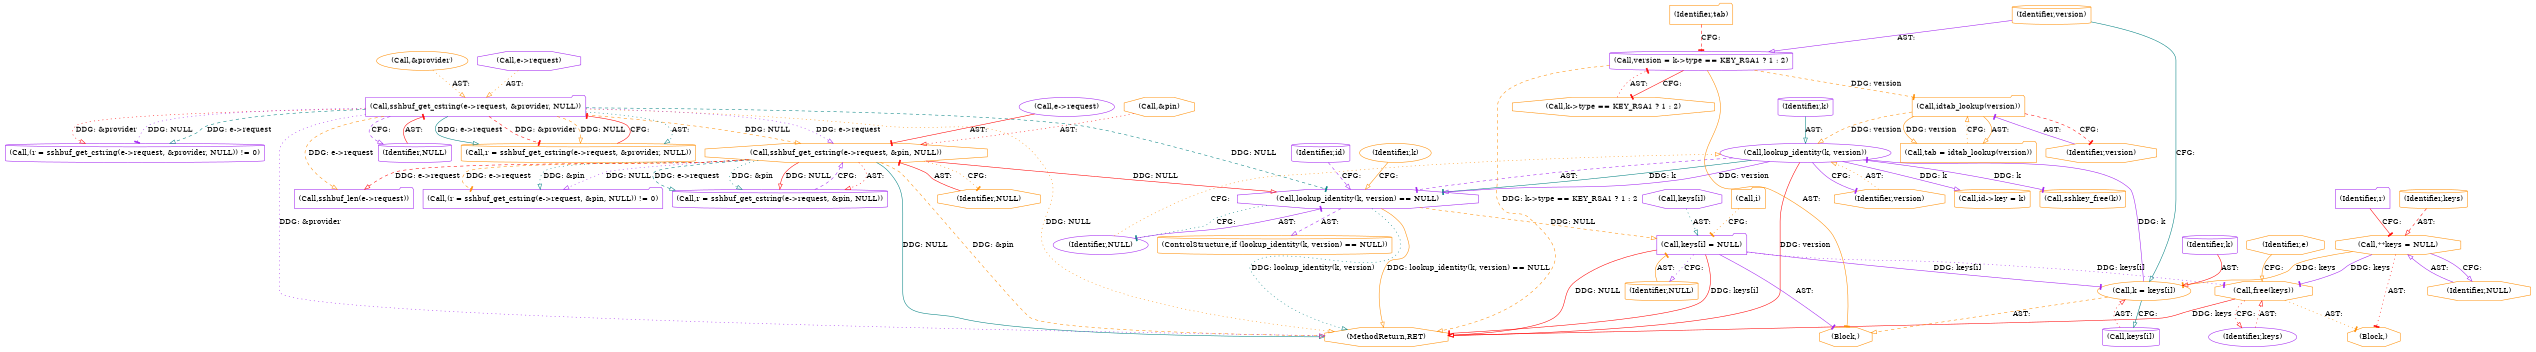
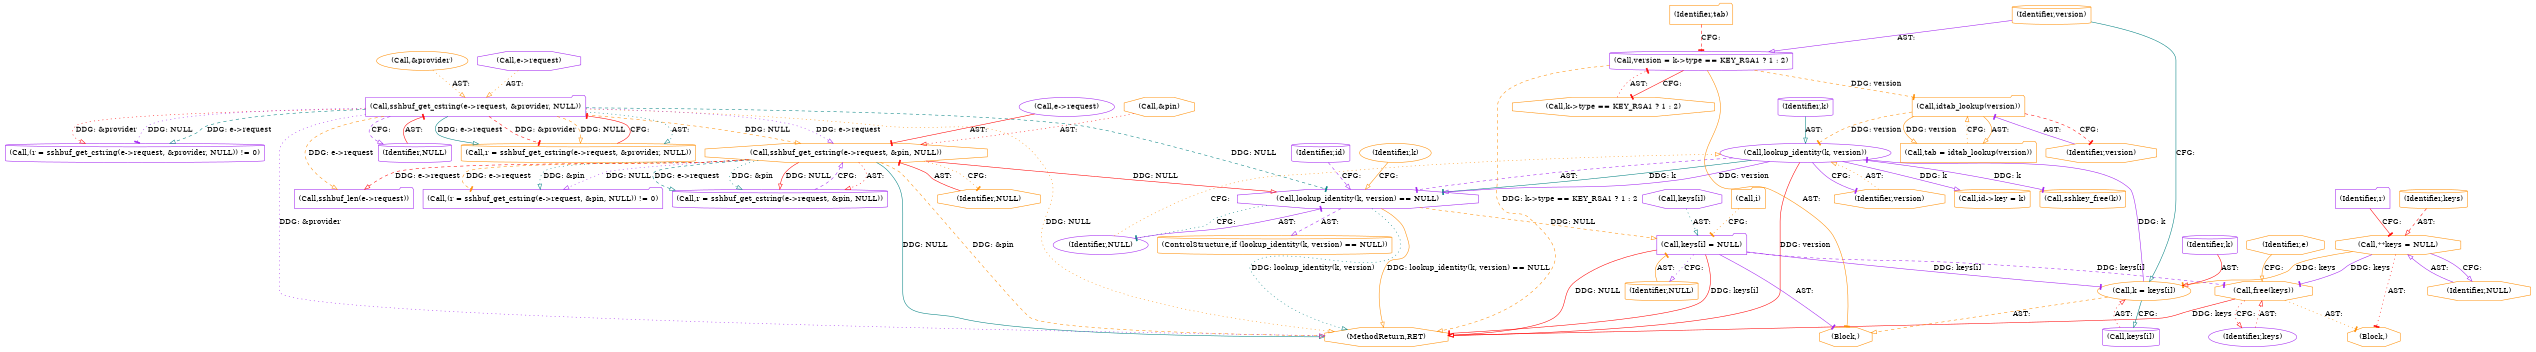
edge "(Call,idtab_lookup(version))" -> "(Call,lookup_identity(k, version))": arrowhead onormal -> tee
edge "(Call,keys[i] = NULL)" -> "(Call,free(keys))": style dotted -> dashed
